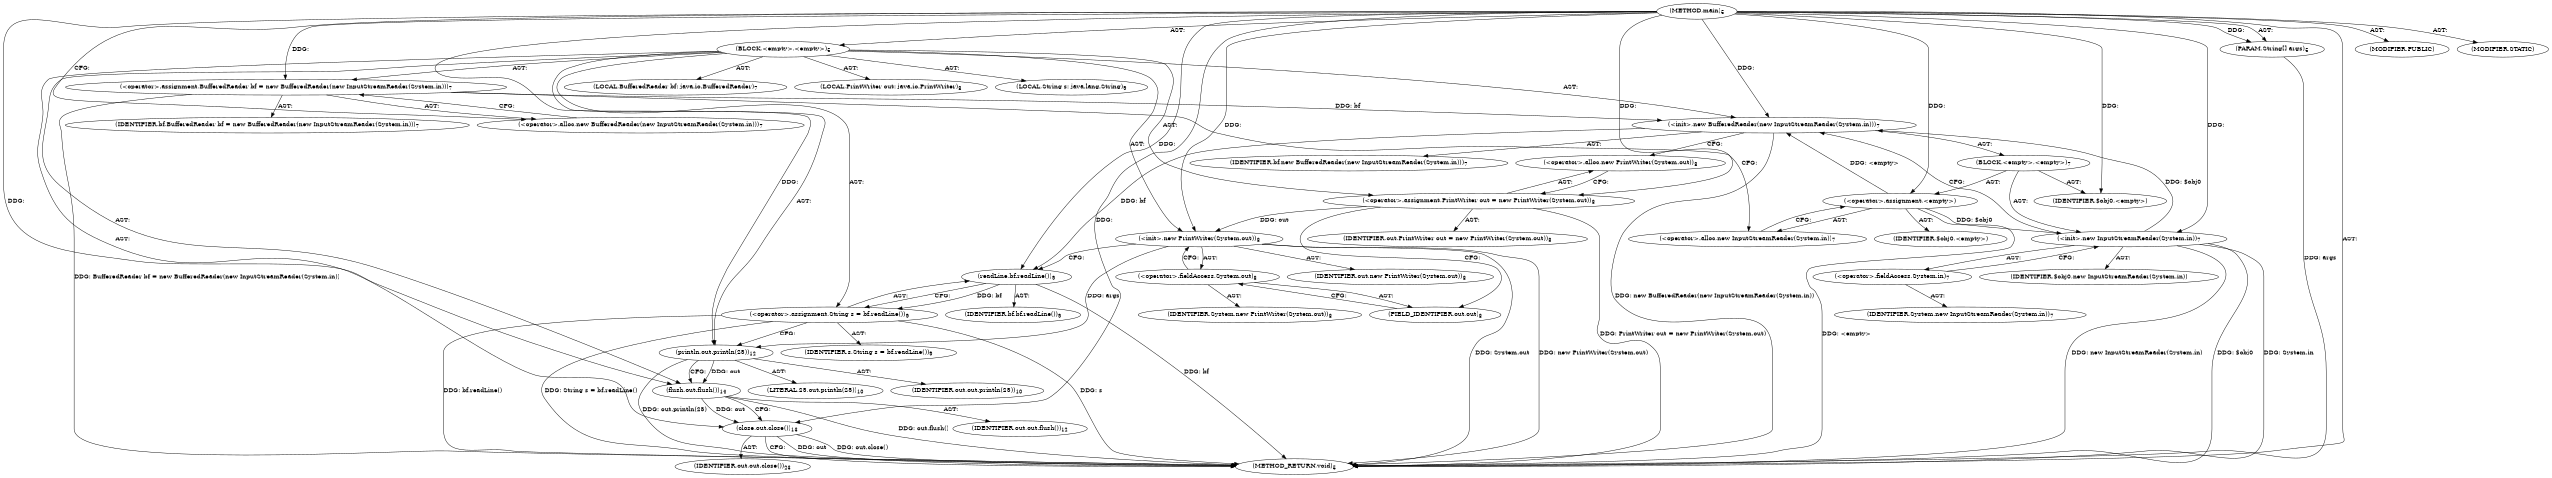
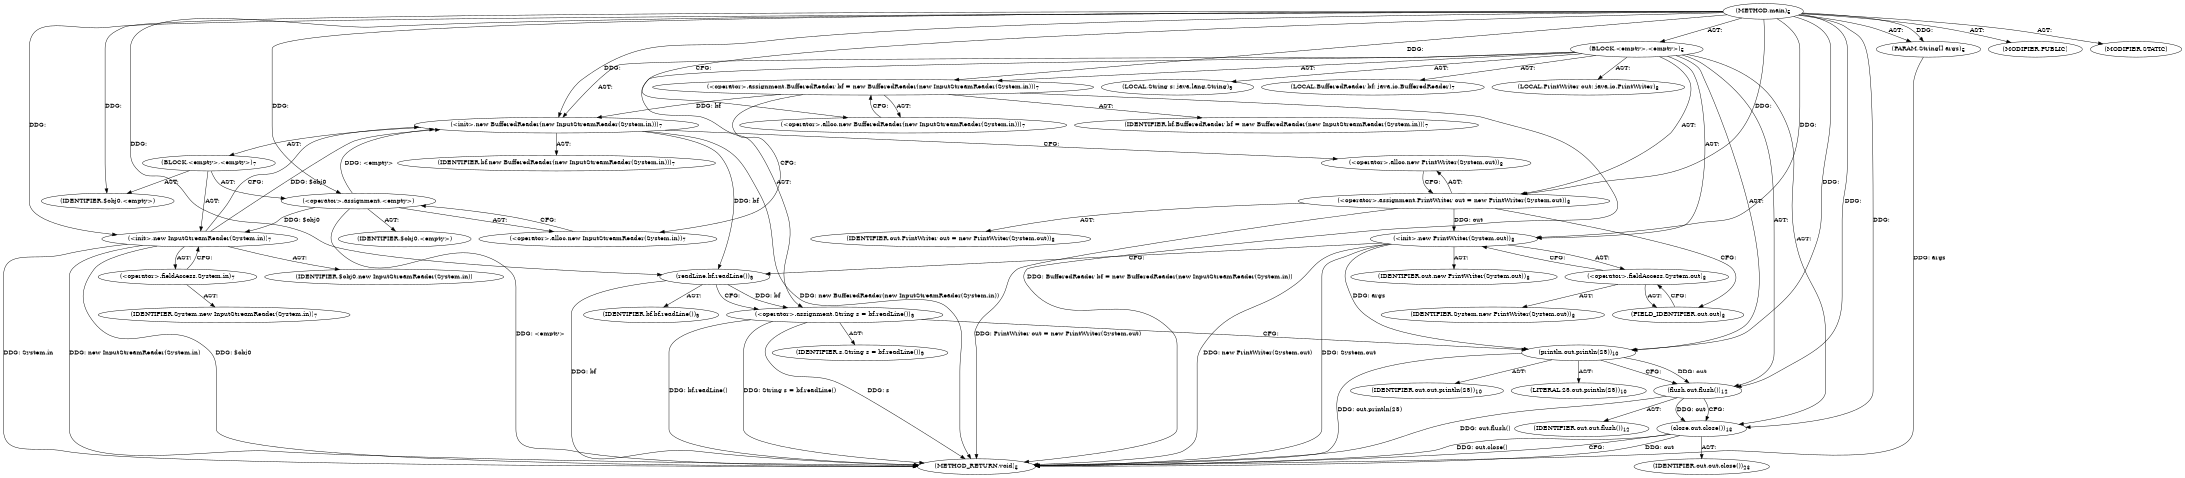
edge "(<operator>.assignment,String s = bf.readLine())" -> "(readLine,bf.readLine())": removed, label "AST:"
node "(println,out.println(25))": text "12" -> "10"
node "(flush,out.flush())": text "14" -> "12"
edge "(METHOD,main)" -> "(METHOD_RETURN,void)": removed, label "AST:"
